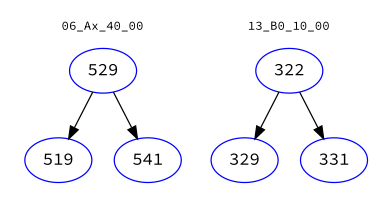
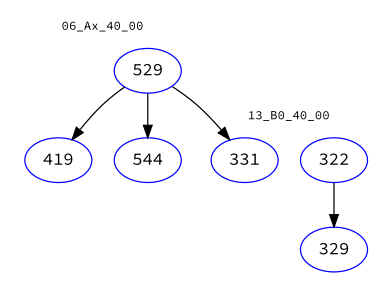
cluster "13_B0_10_00": label "13_B0_10_00" -> "13_B0_40_00"
edge "322" -> "331": now "529" -> "331"
node "519": label "519" -> "419"
node "541": label "541" -> "544"
